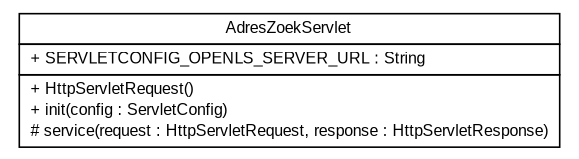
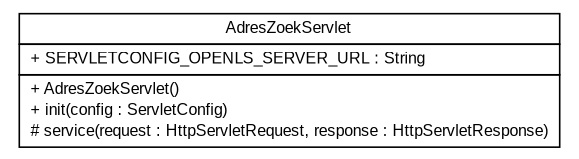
node "AdresZoekServlet": text "+ HttpServletRequest()" -> "+ AdresZoekServlet()"
